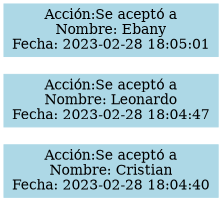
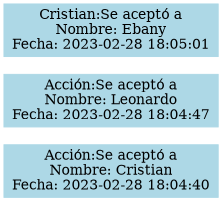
node "Acción:Se aceptó a Nombre: Ebany Fecha: 2023-02-28 18:05:01": label "Acción:Se aceptó a Nombre: Ebany Fecha: 2023-02-28 18:05:01" -> "Cristian:Se aceptó a Nombre: Ebany Fecha: 2023-02-28 18:05:01"
